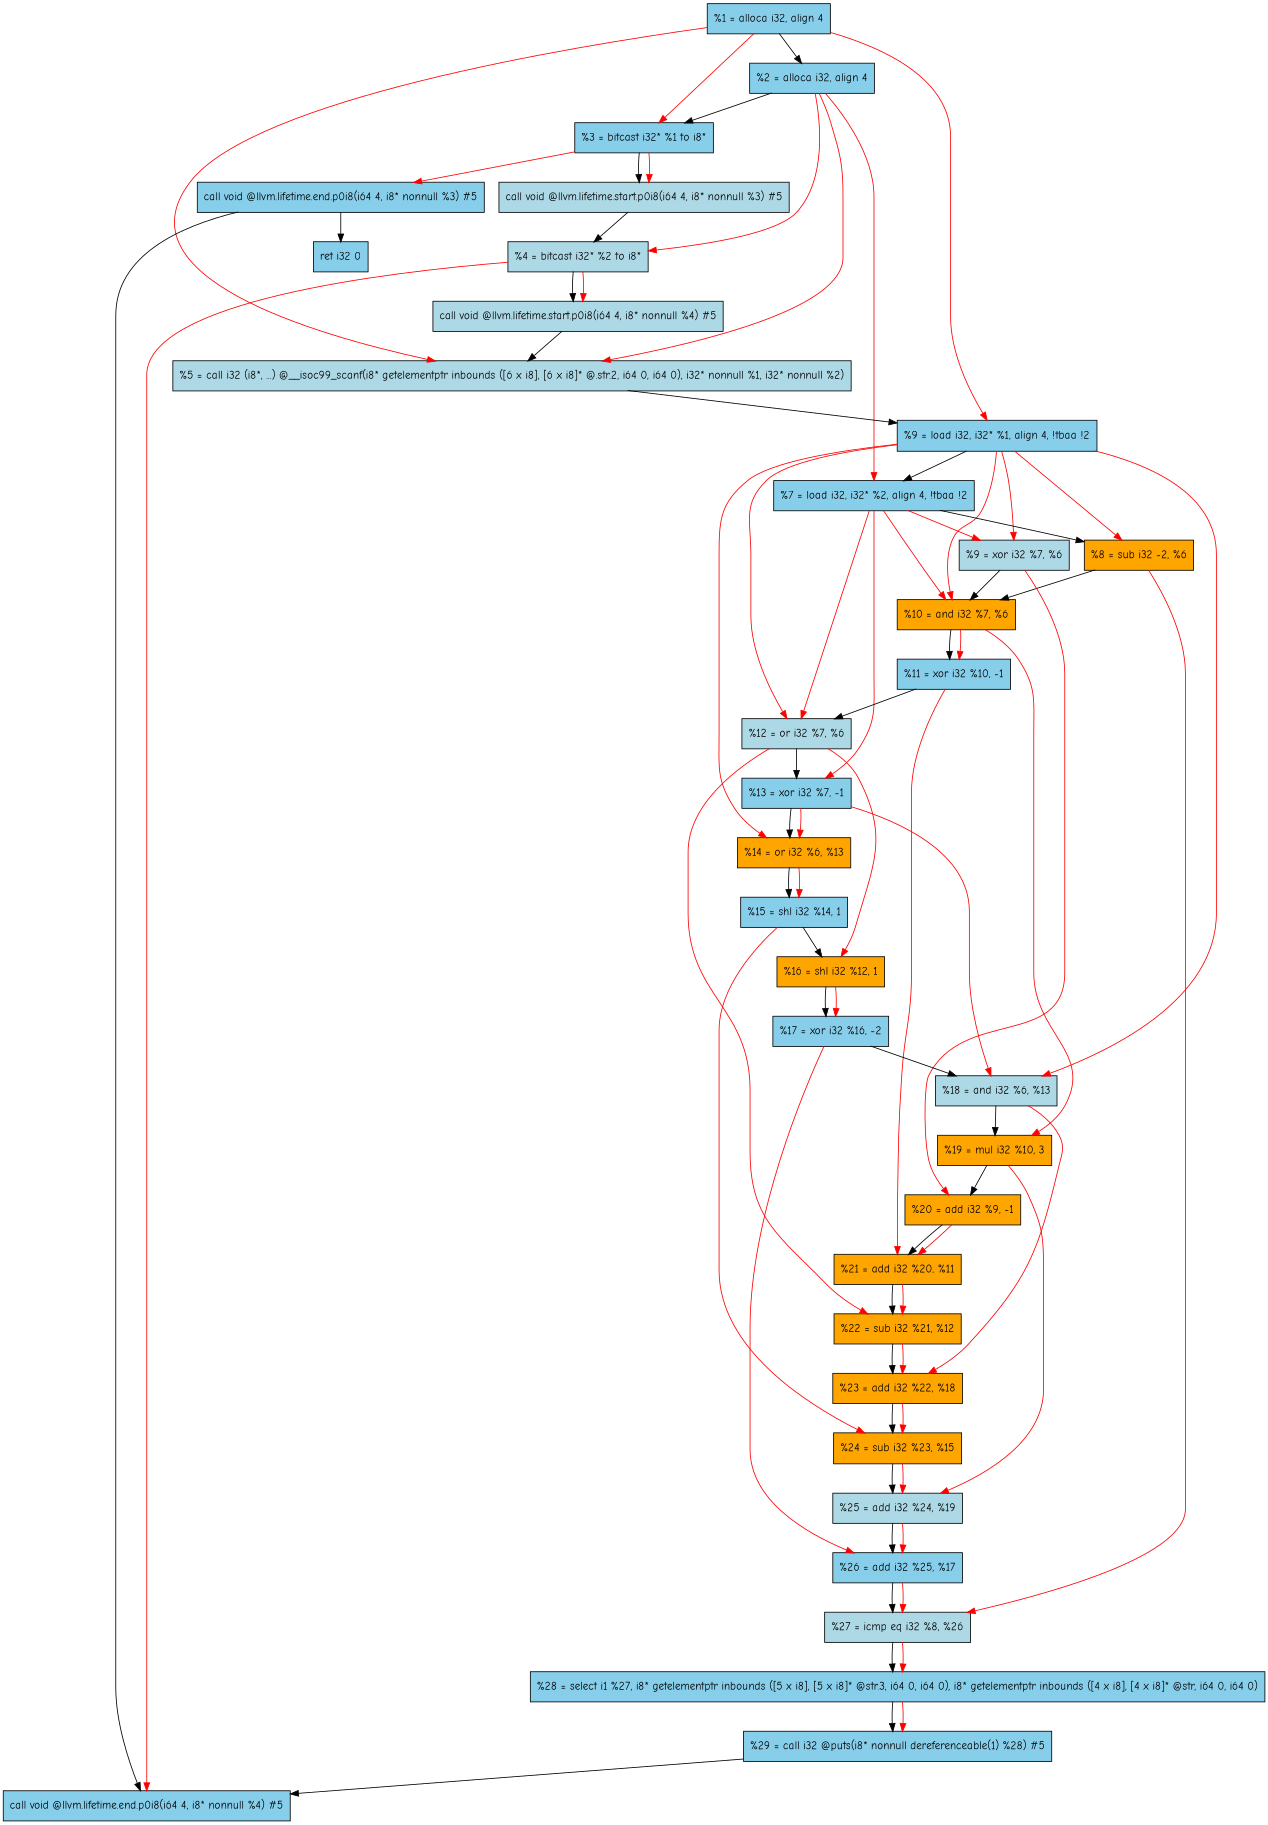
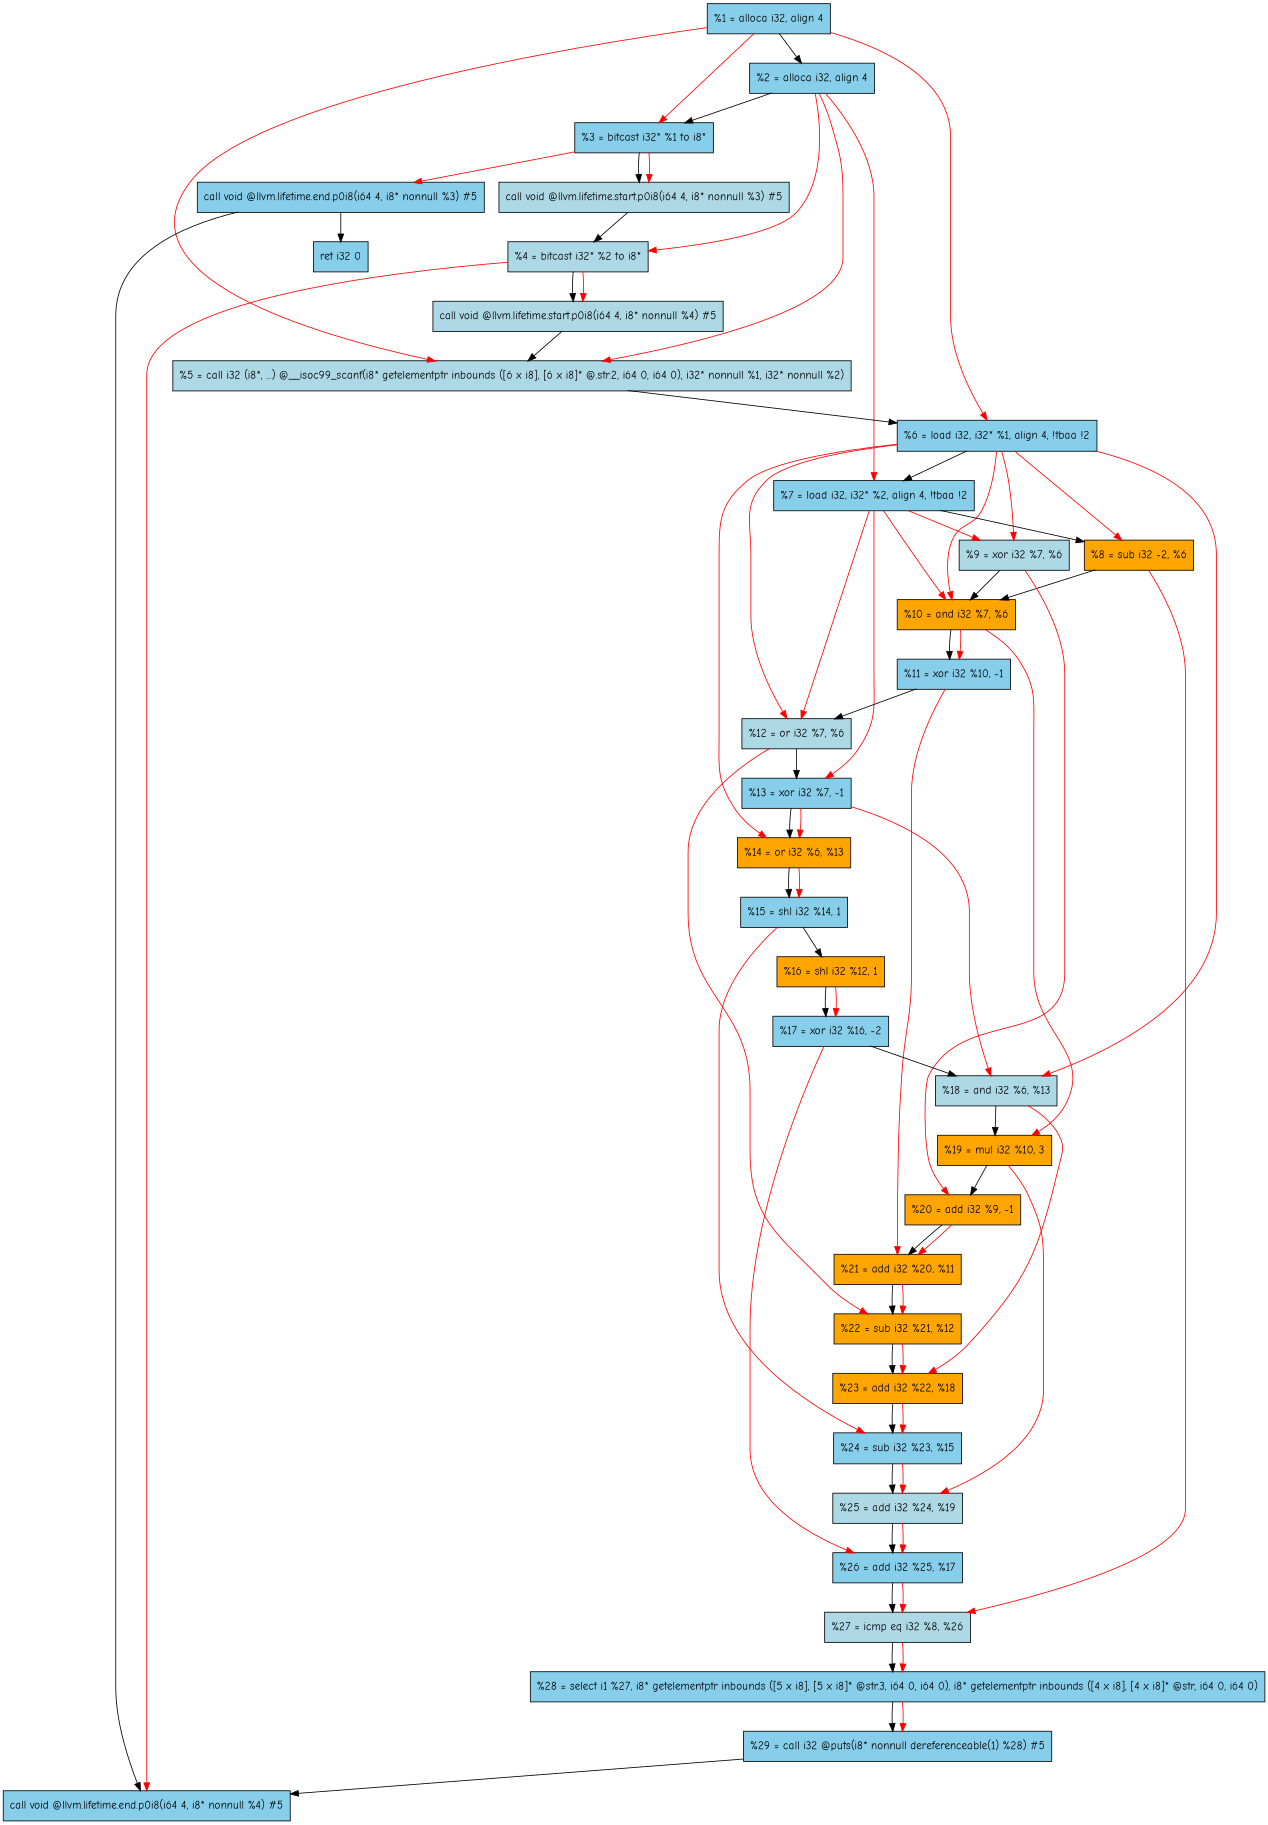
node "%9 = load i32, i32* %1, align 4, !tbaa !2": label "%9 = load i32, i32* %1, align 4, !tbaa !2" -> "%6 = load i32, i32* %1, align 4, !tbaa !2"
edge "%12 = or i32 %7, %6" -> "%16 = shl i32 %12, 1": removed
node "%24 = sub i32 %23, %15": fillcolor orange -> skyblue
